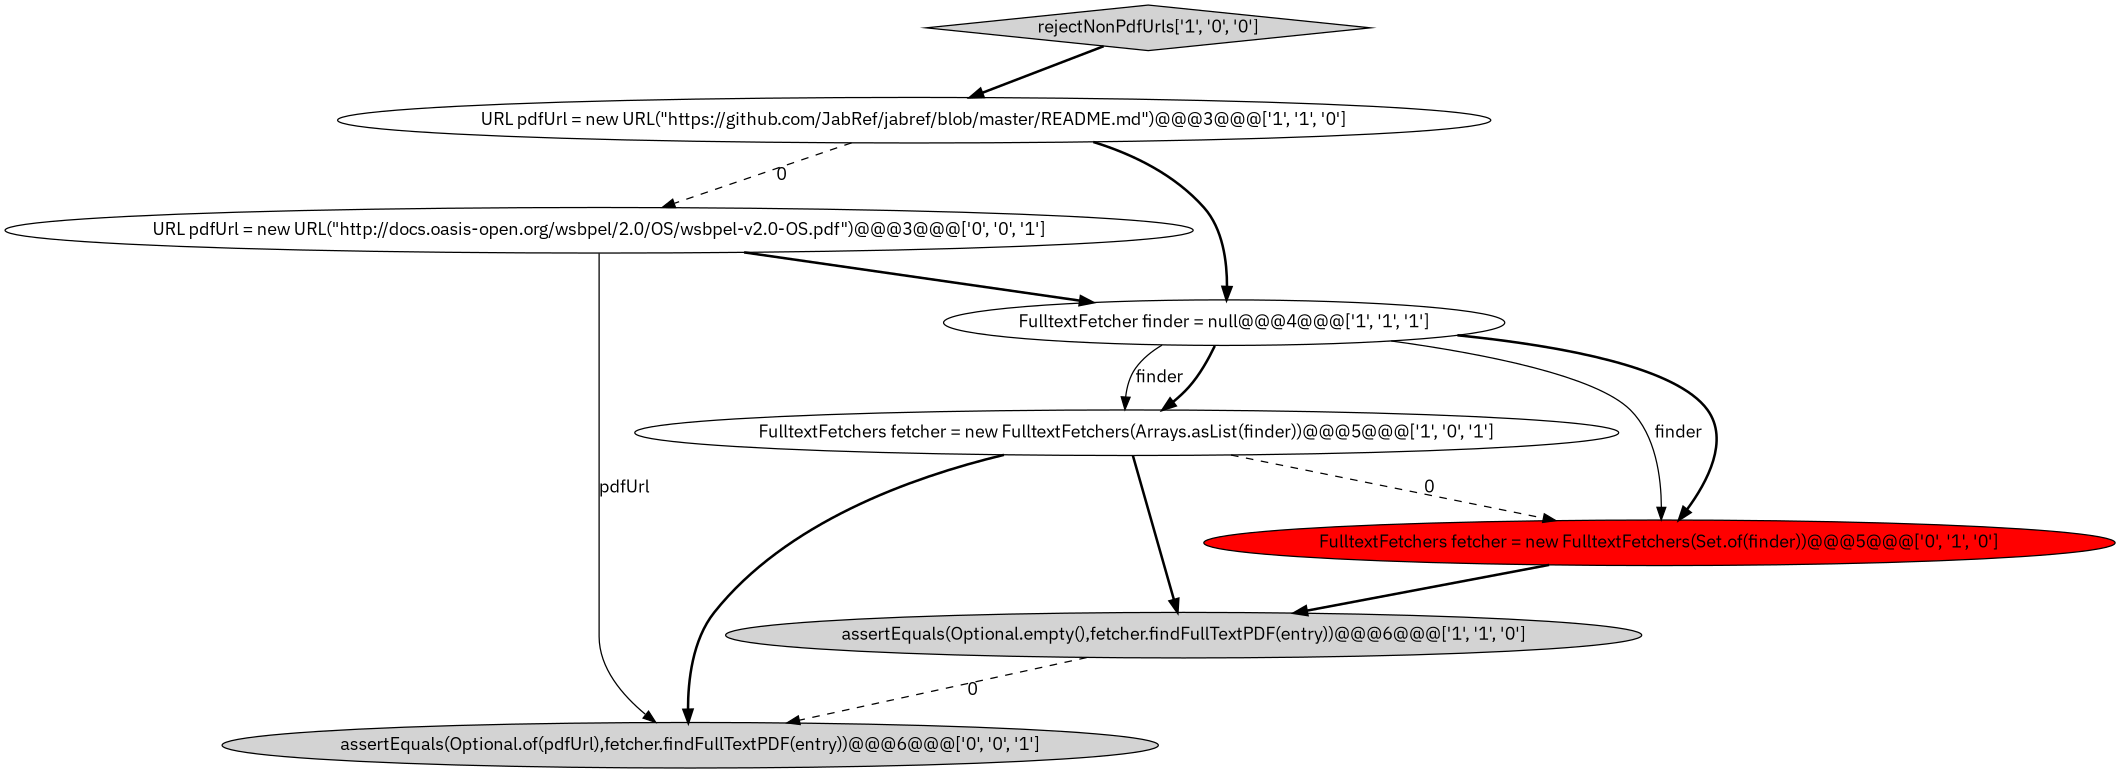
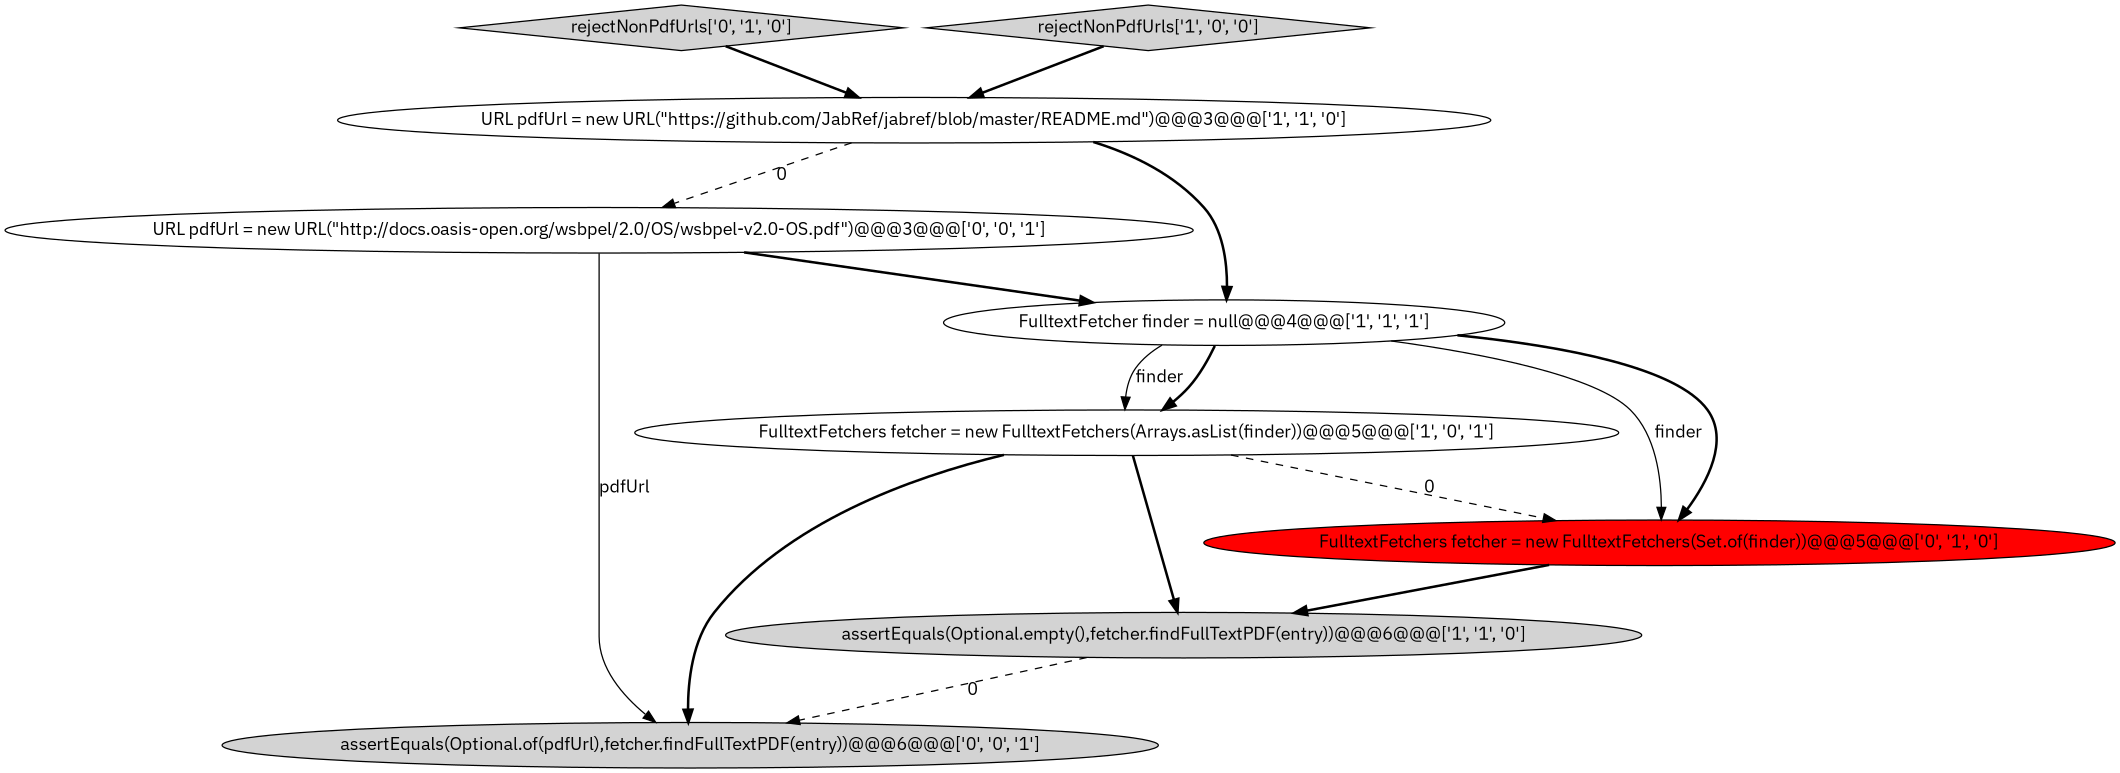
node "rejectNonPdfUrls['0', '1', '0']": added
